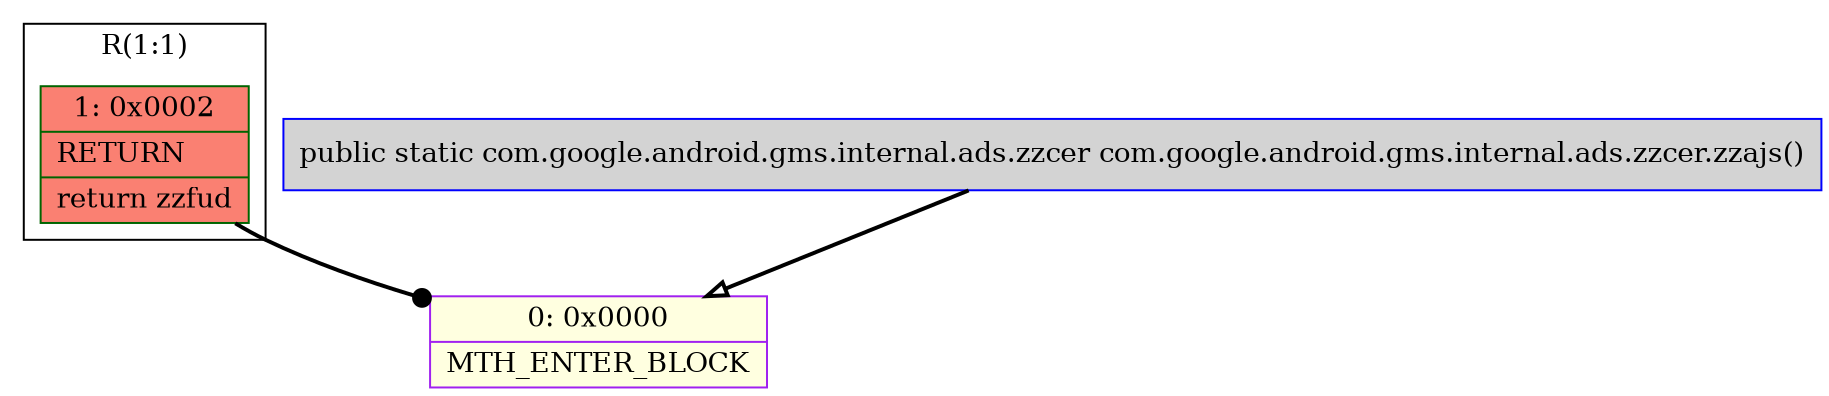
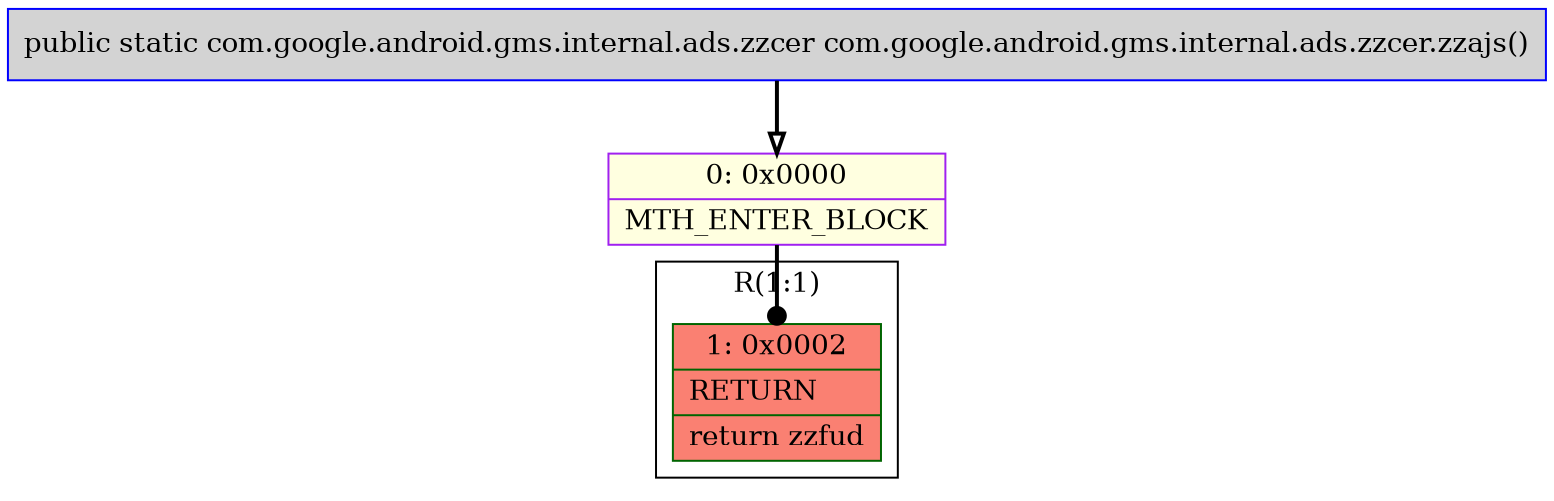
edge "1: 0x0002" -> "0: 0x0000": reversed
